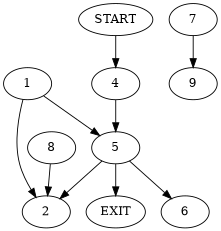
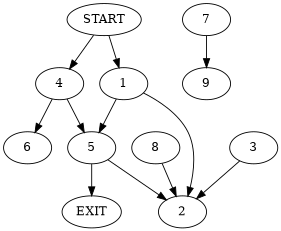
edge "START" -> "1": added
node "3": added
edge "5" -> "6": now "4" -> "6"
